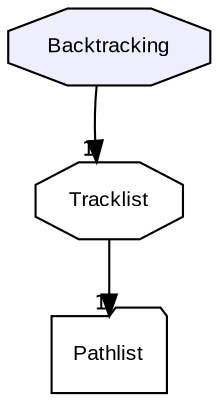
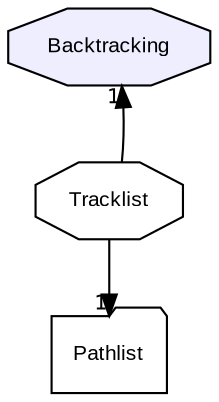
edge "Backtracking" -> "Tracklist": reversed
